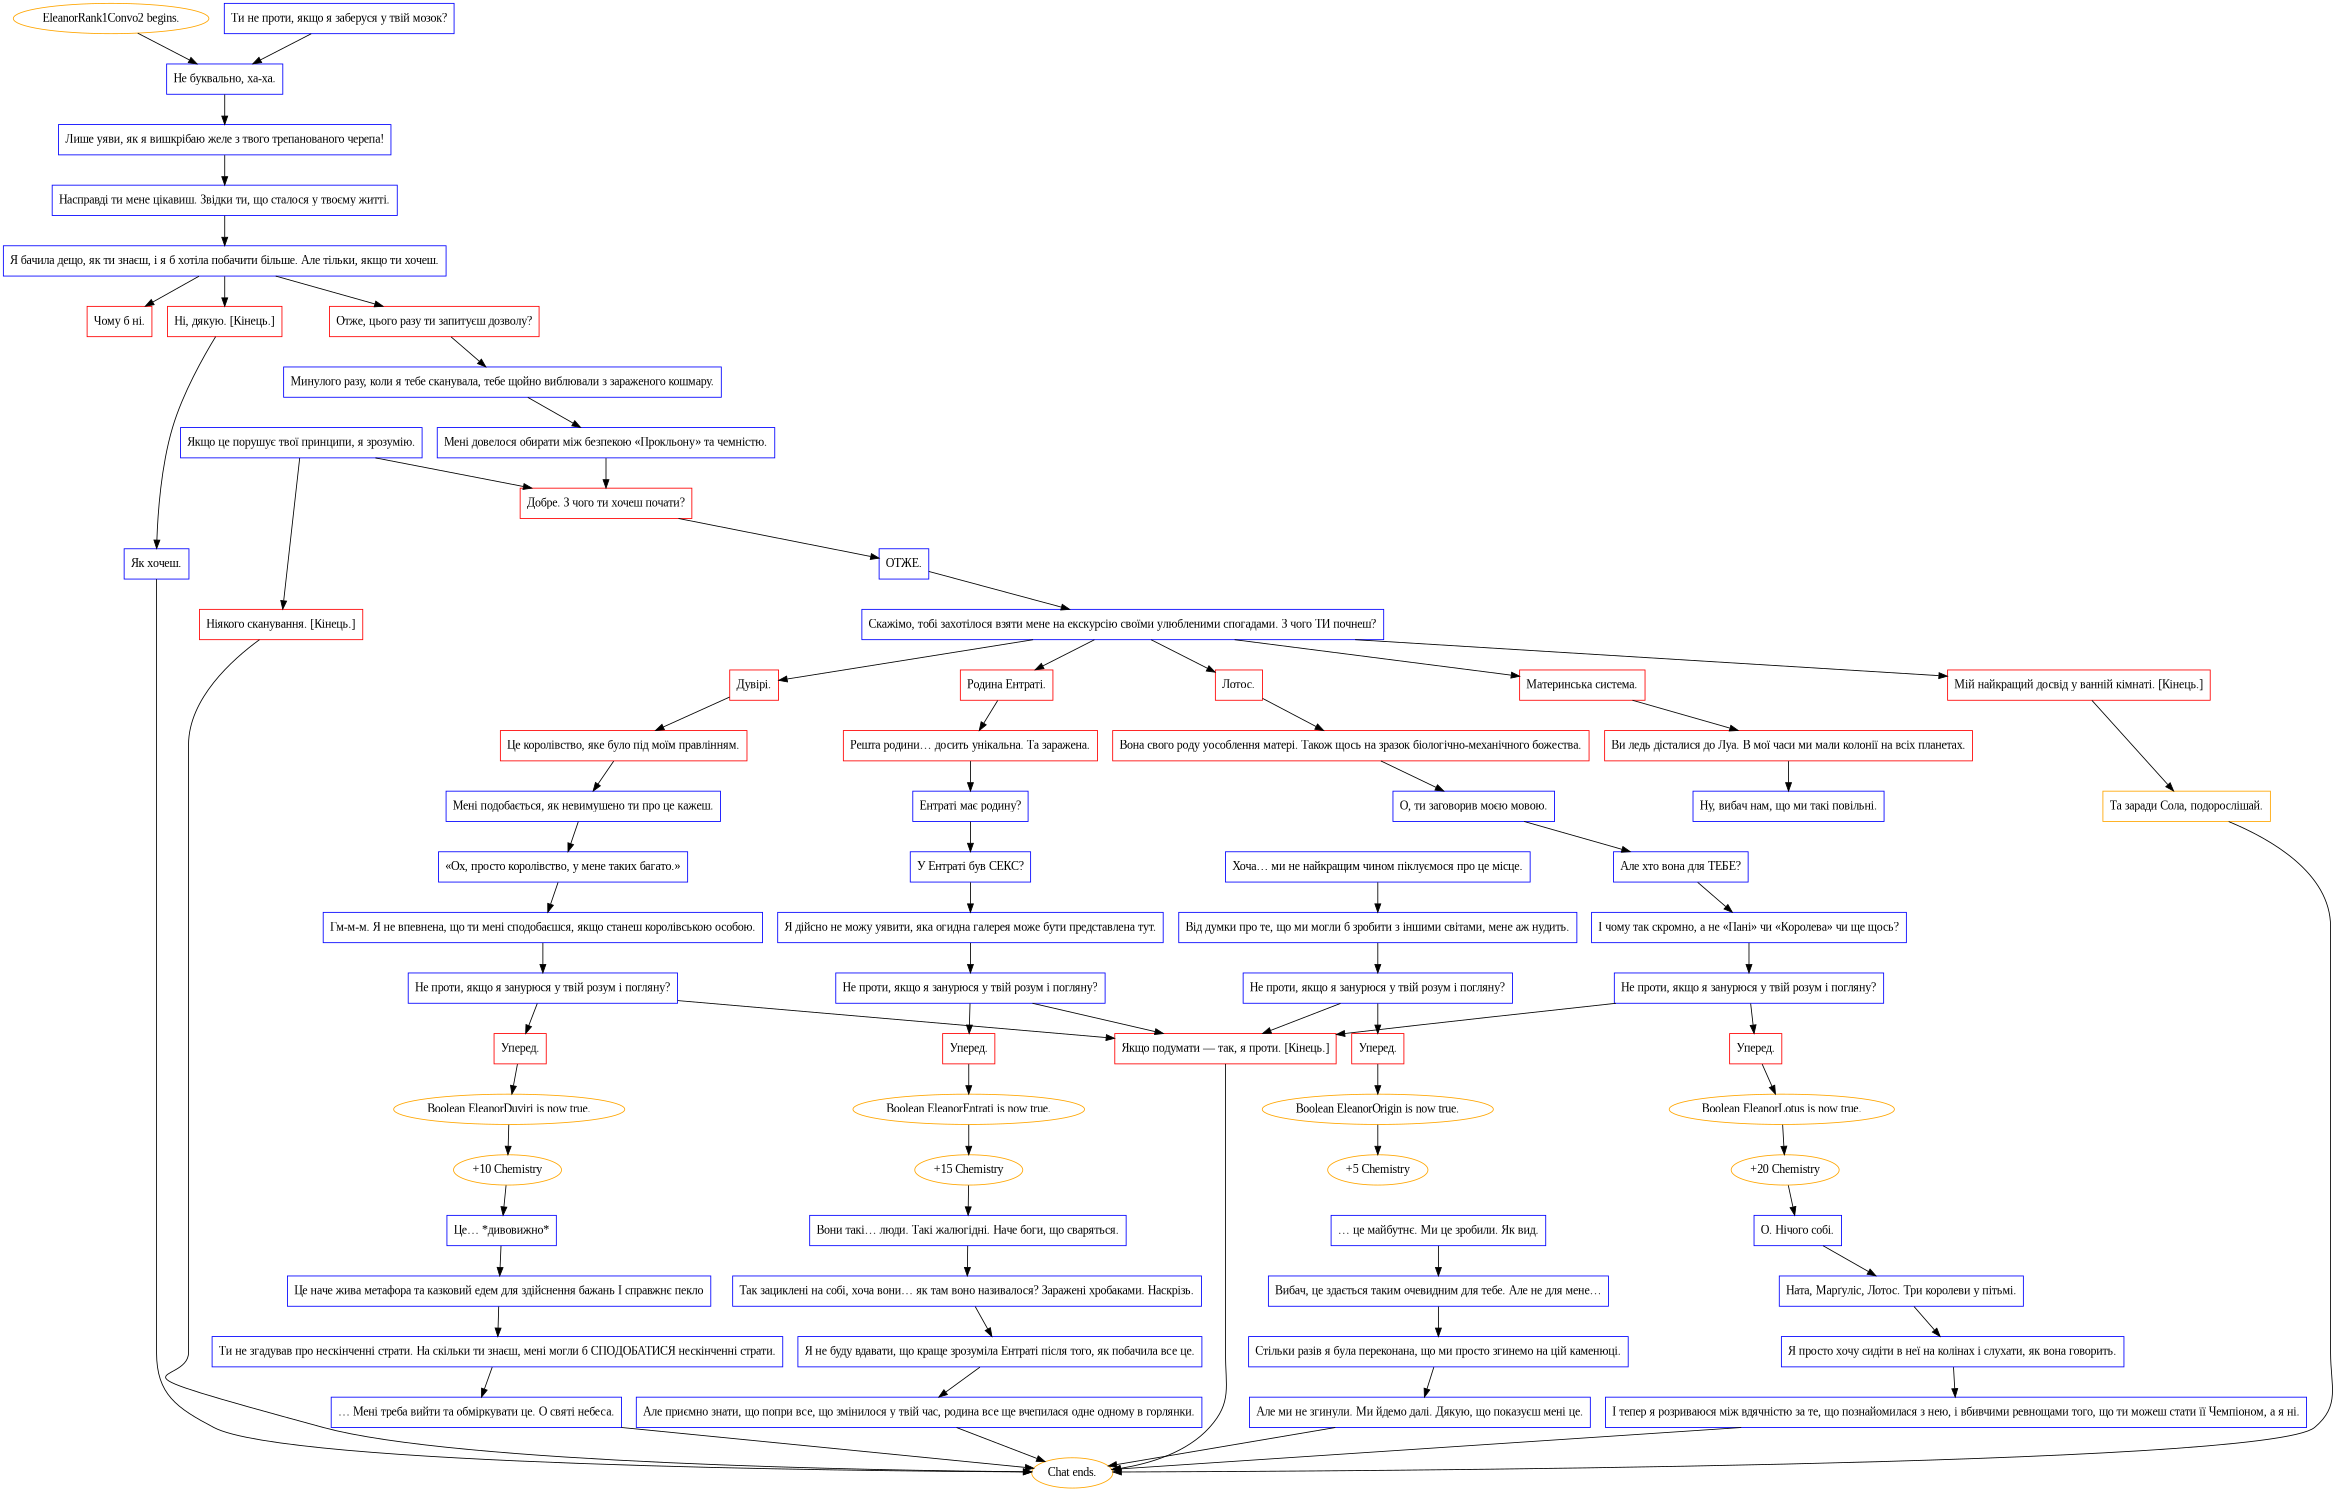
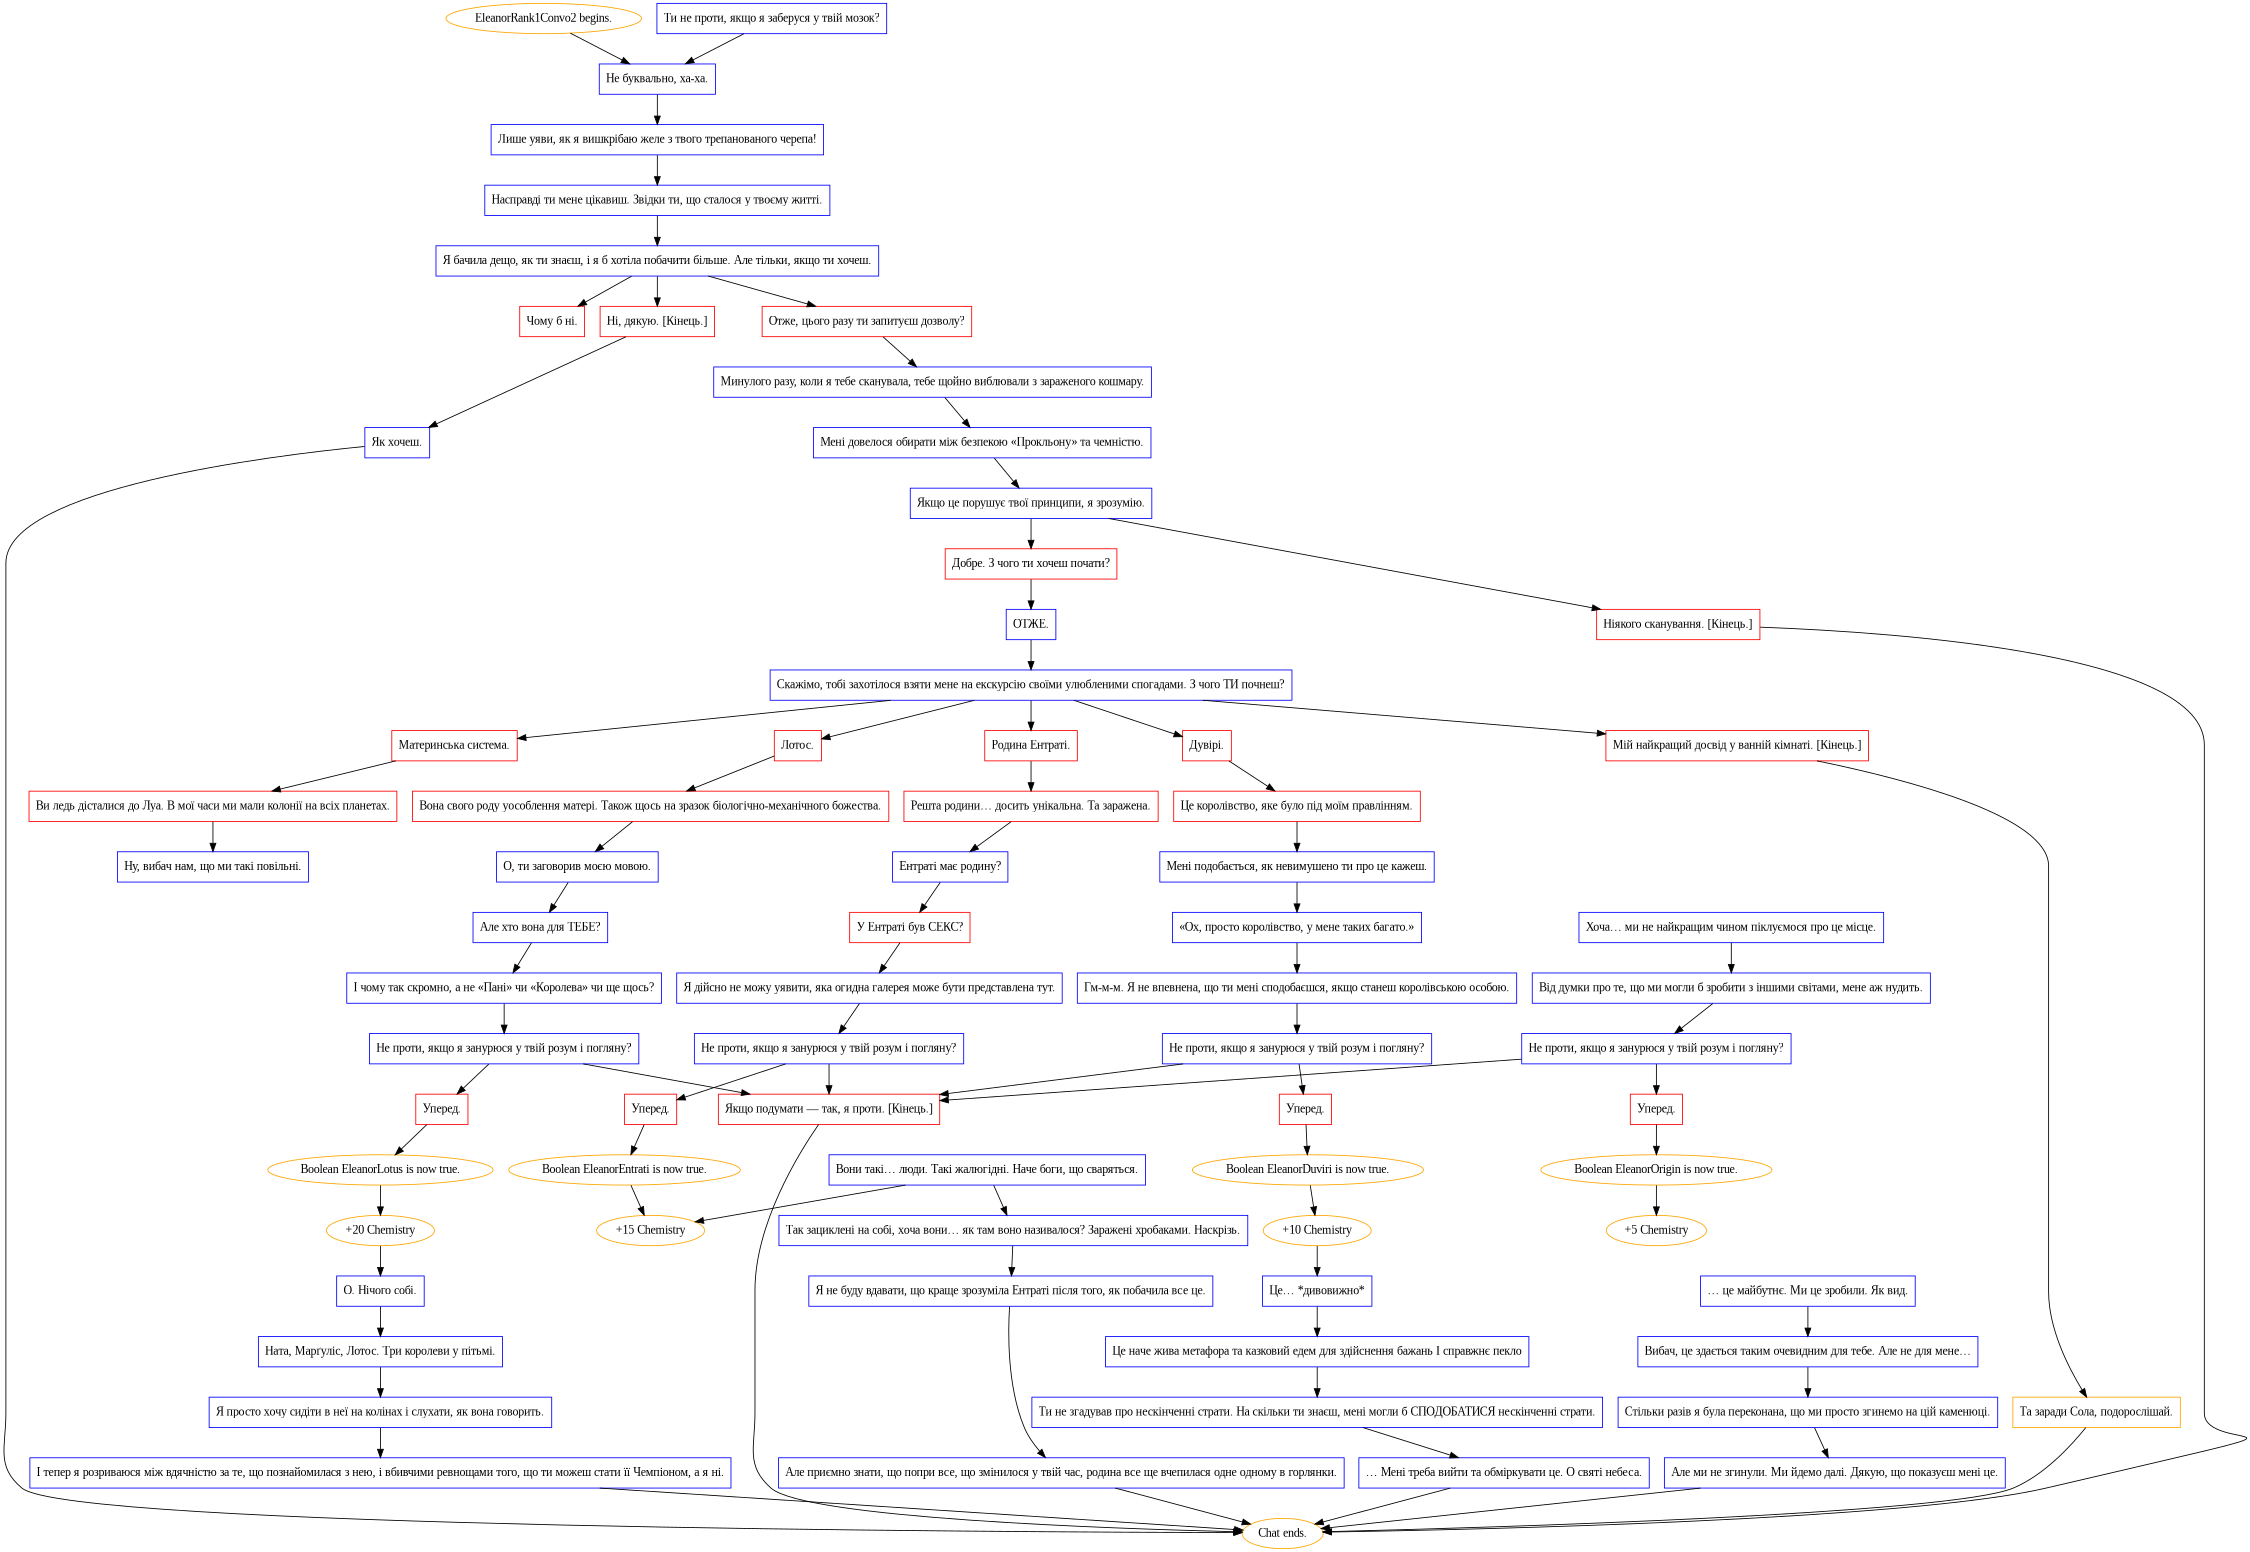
edge "Мені довелося обирати між безпекою «Прокльону» та чемністю." -> "Добре. З чого ти хочеш почати?": now "Мені довелося обирати між безпекою «Прокльону» та чемністю." -> "Якщо це порушує твої принципи, я зрозумію."
node "У Ентраті був СЕКС?": color blue -> red
edge "+15 Chemistry" -> "Вони такі… люди. Такі жалюгідні. Наче боги, що сваряться.": reversed
